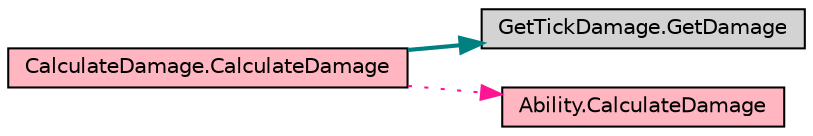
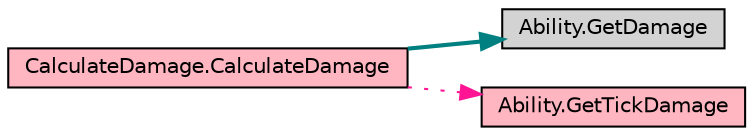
node "GetTickDamage.GetDamage": label "GetTickDamage.GetDamage" -> "Ability.GetDamage"
node "Ability.CalculateDamage": label "Ability.CalculateDamage" -> "Ability.GetTickDamage"
